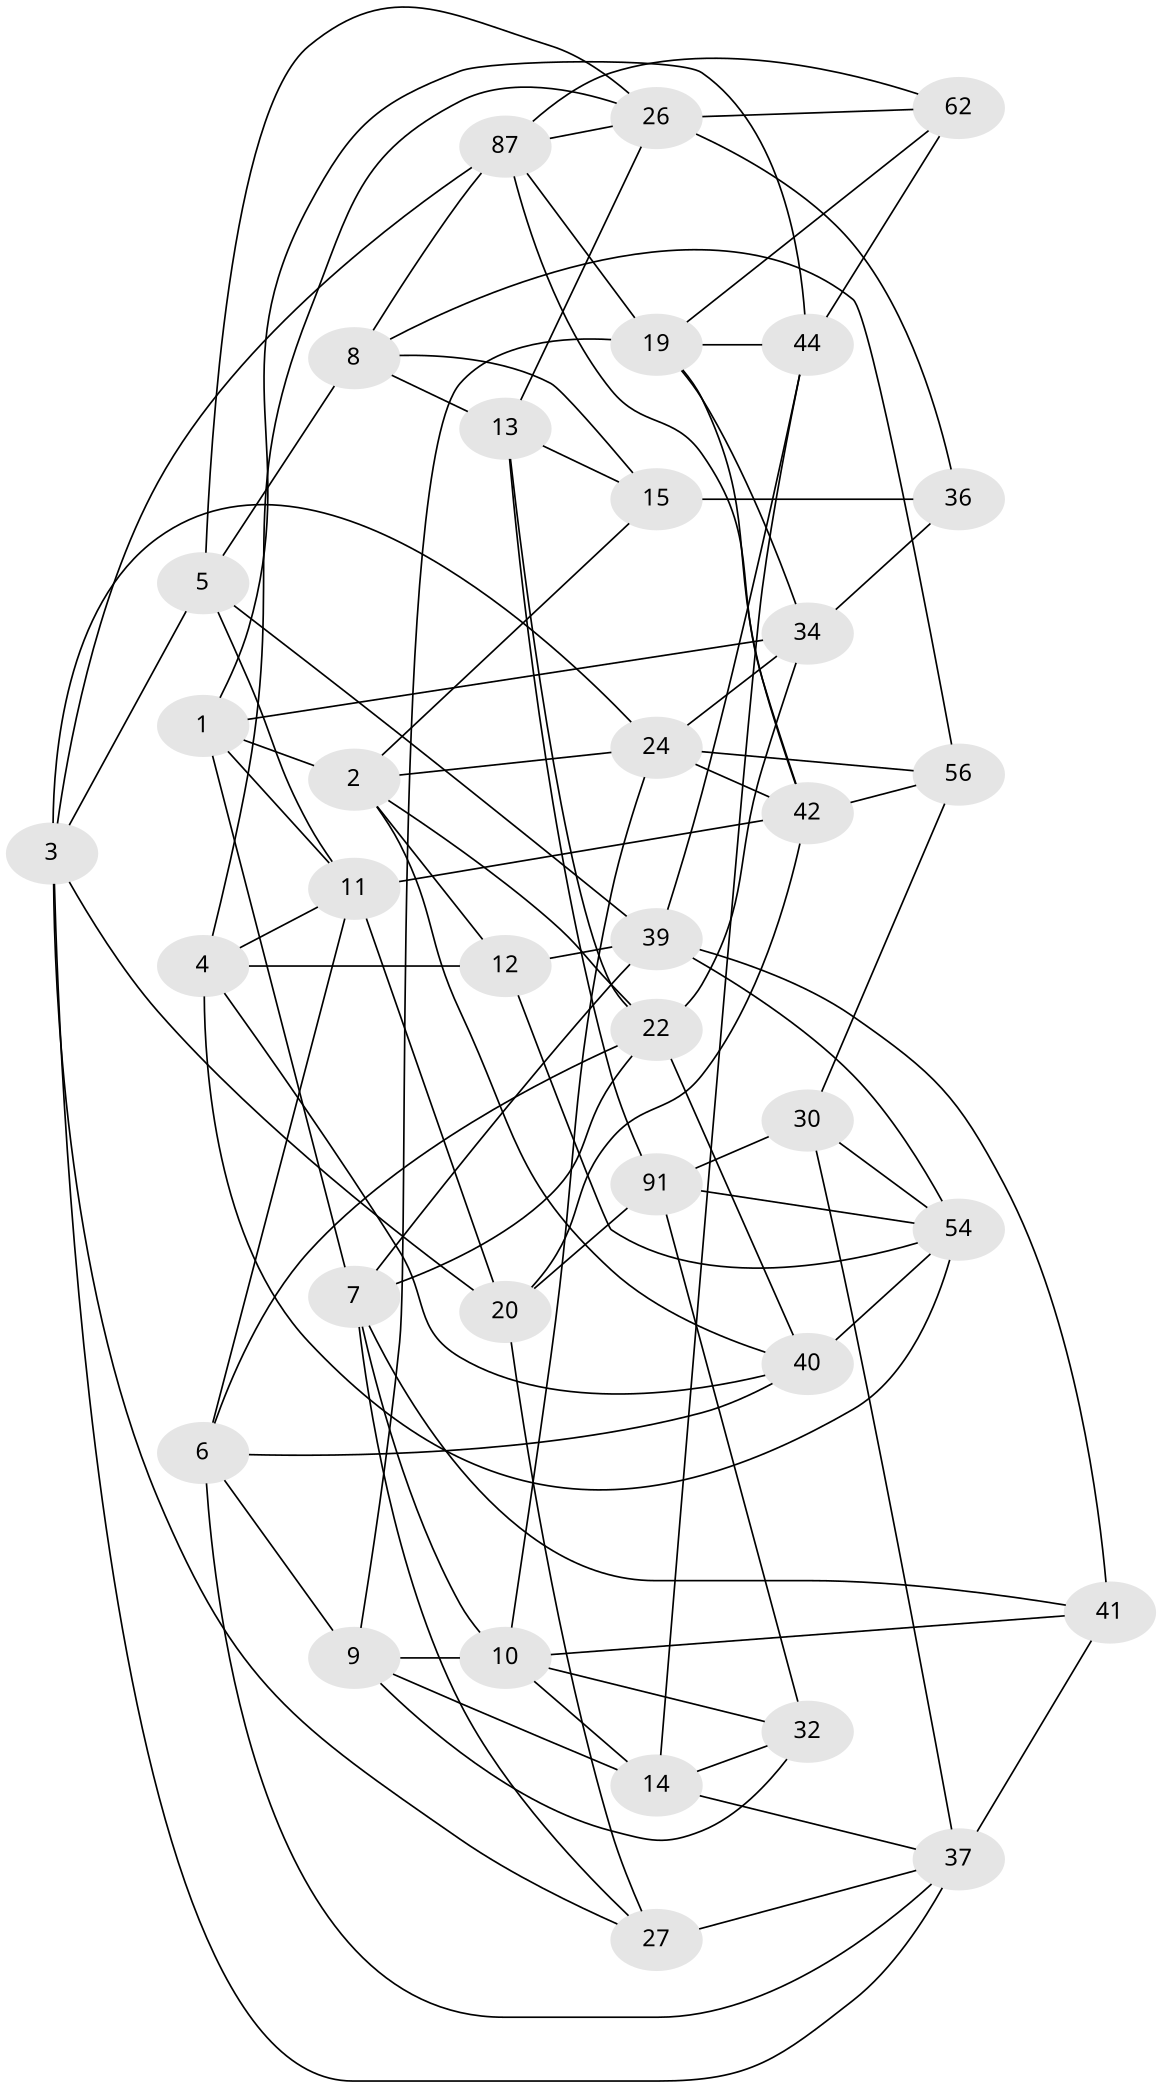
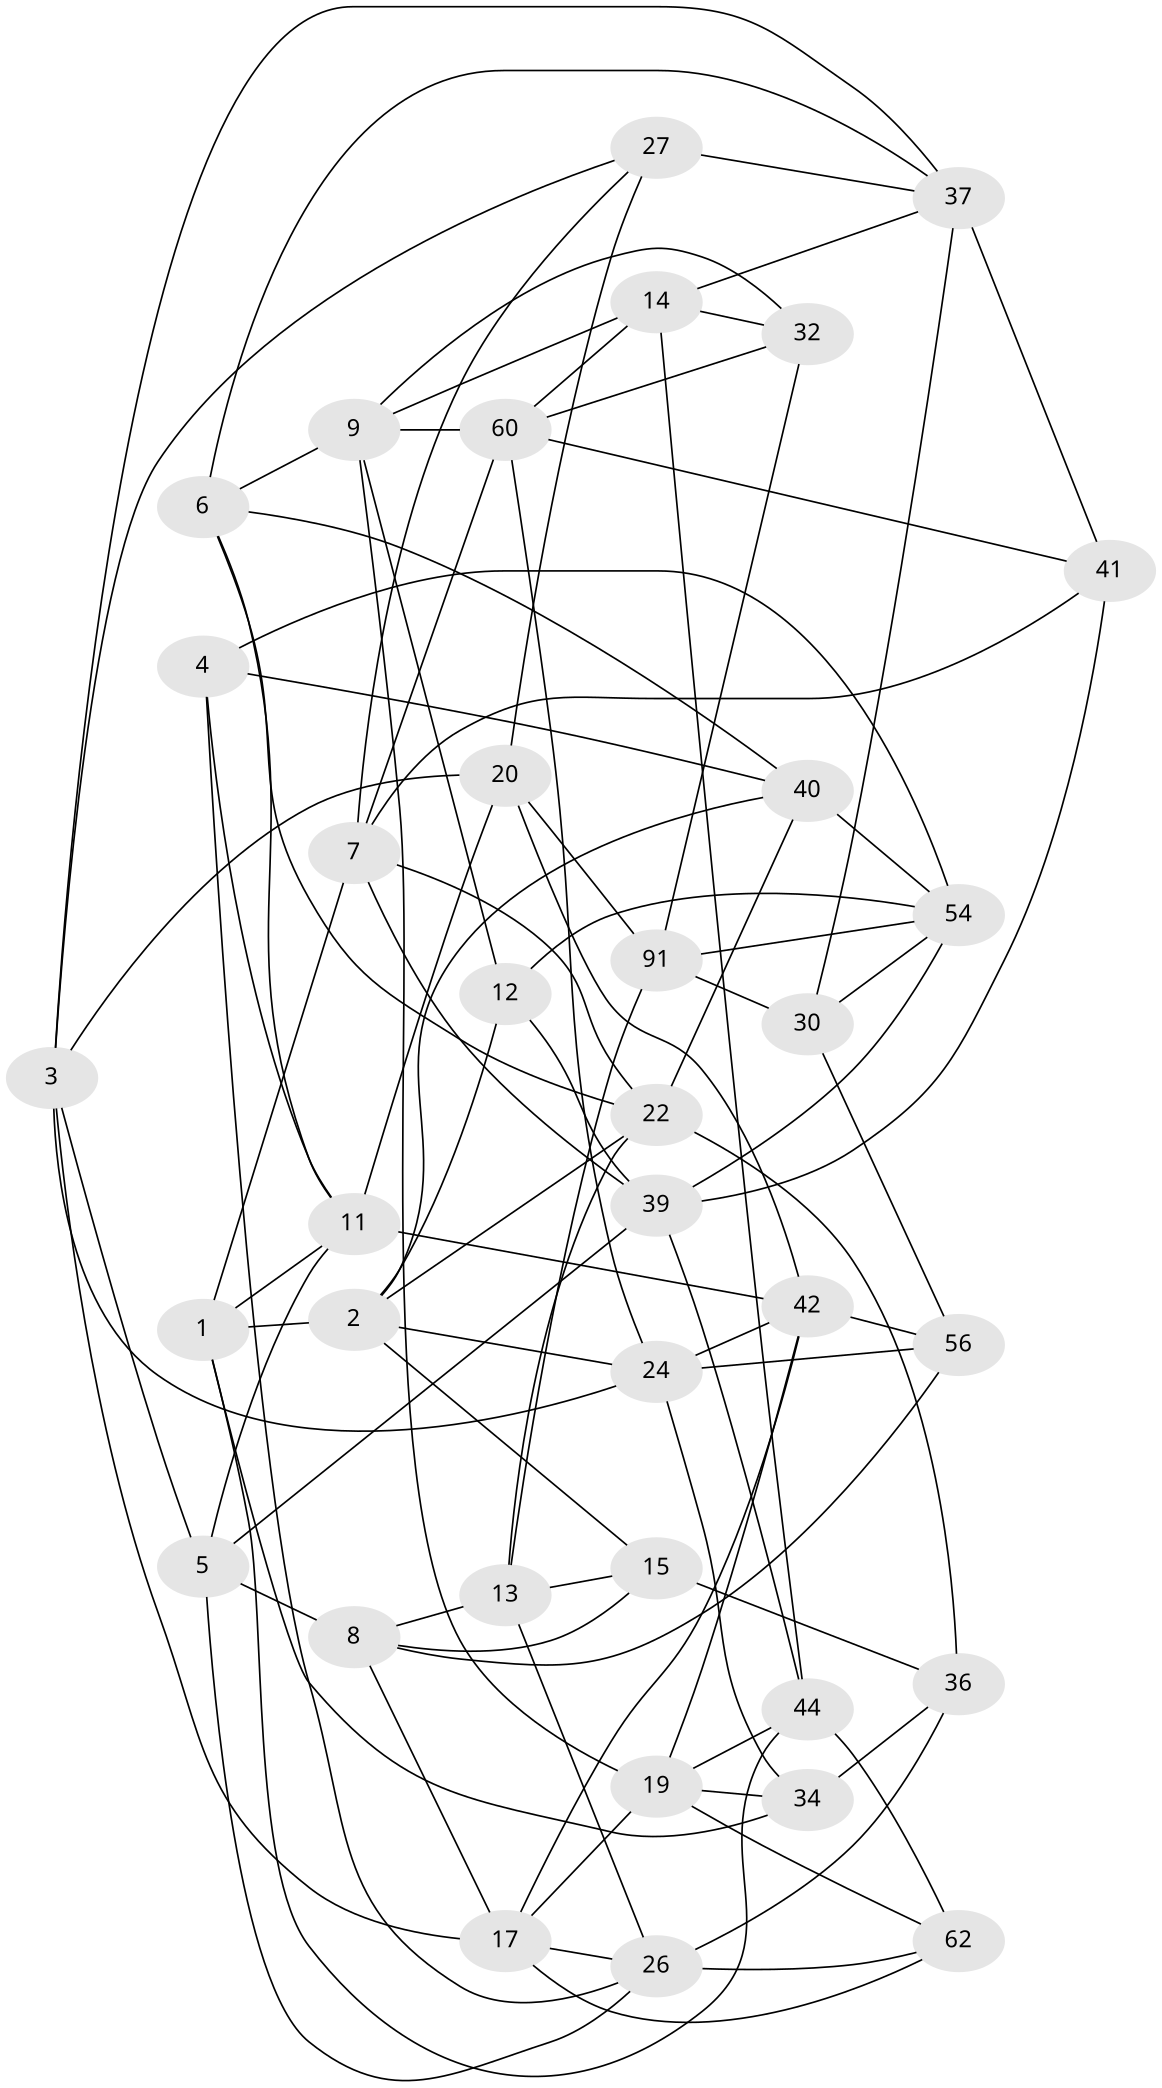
node "87": label "87" -> "17"
edge "34" -- "22": now "36" -- "22"
edge "4" -- "12": now "9" -- "12"
node "10": label "10" -> "60"
